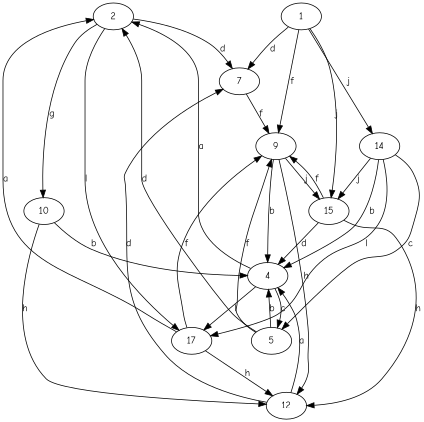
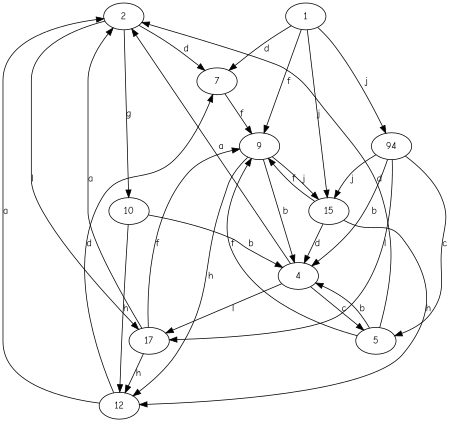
node "14": label "14" -> "94"
edge "12" -> "4": now "12" -> "2"
